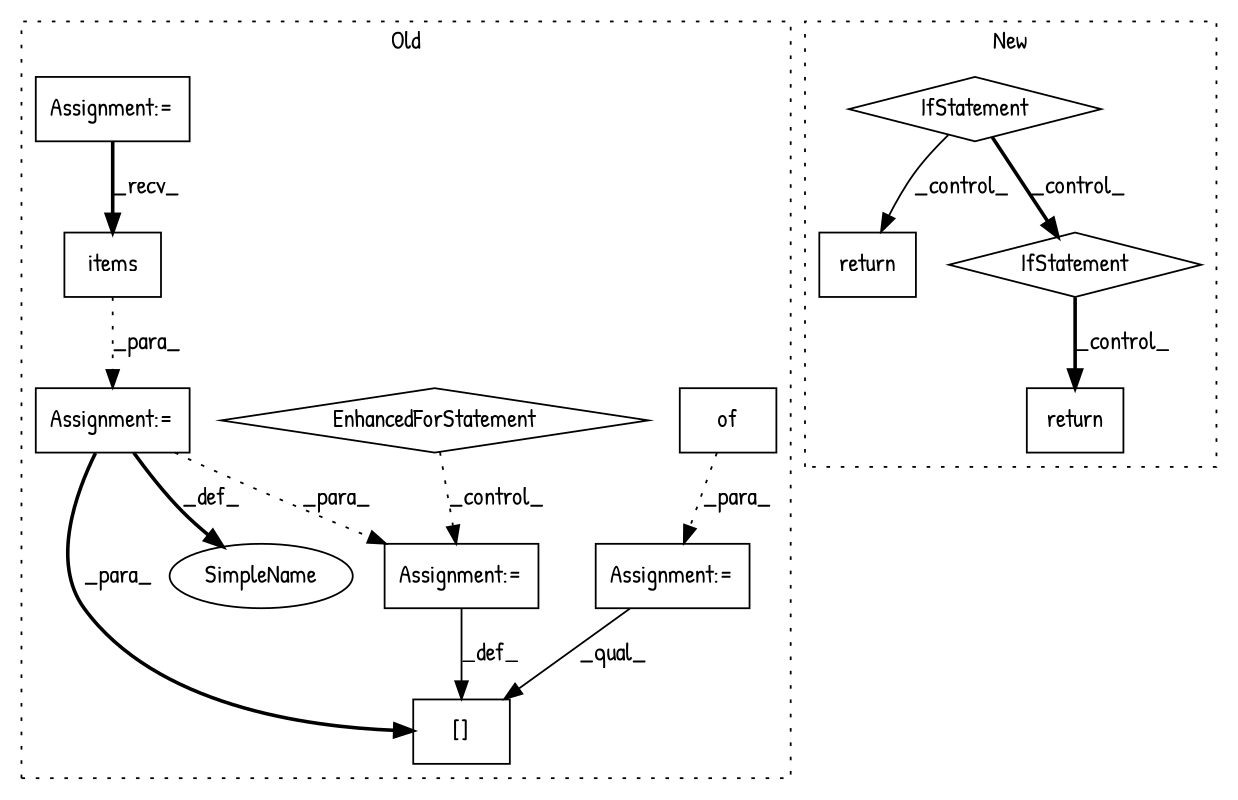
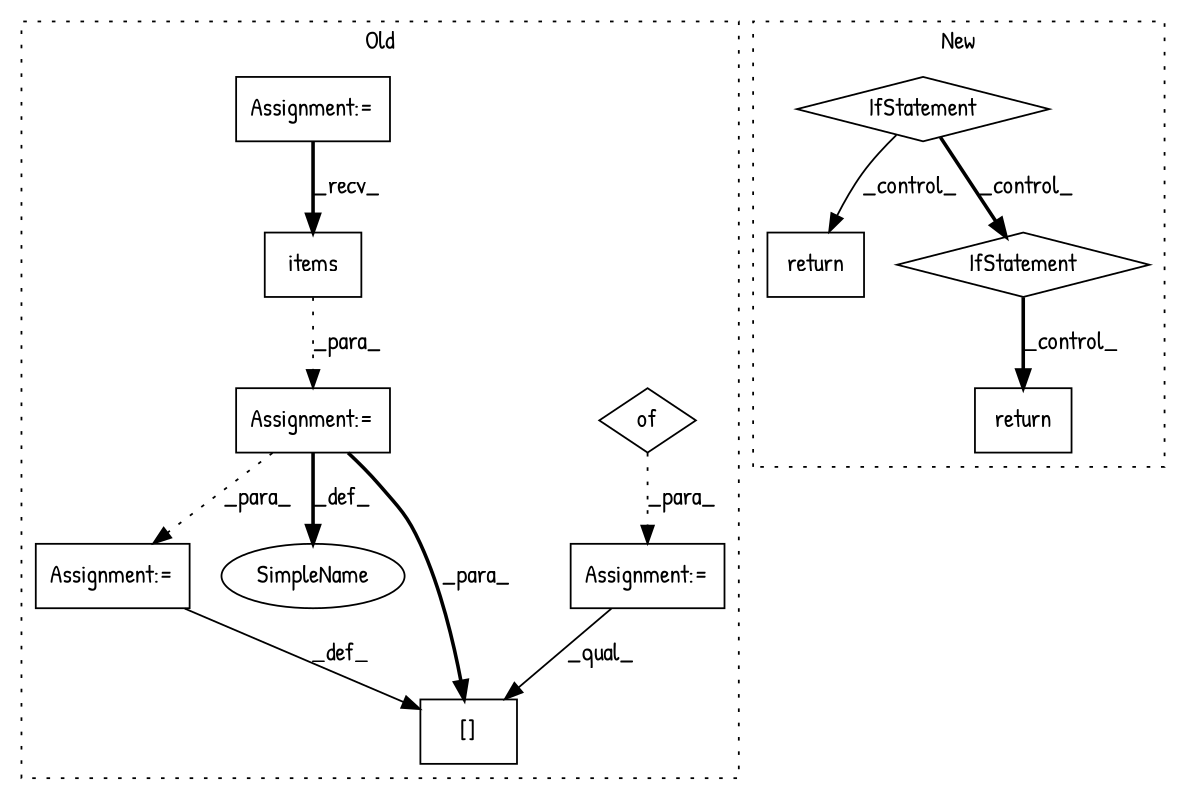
node "EnhancedForStatement": removed
node "of": shape box -> diamond
